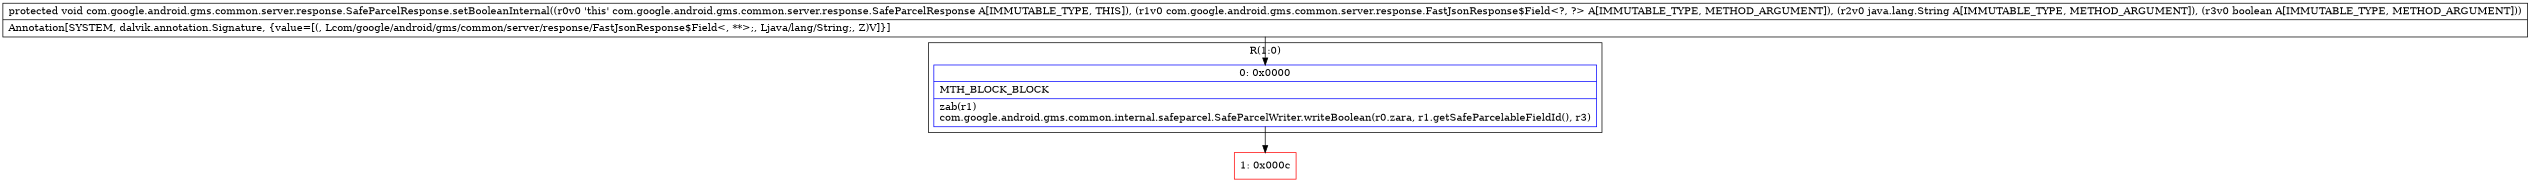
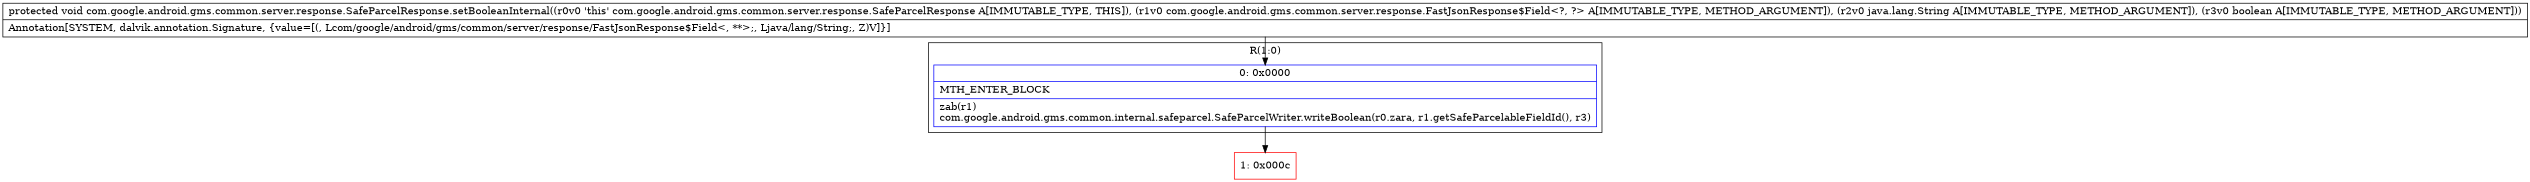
node "0: 0x0000": text "MTH_BLOCK_BLOCK" -> "MTH_ENTER_BLOCK"
